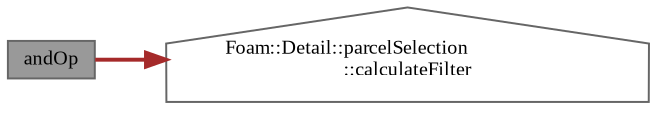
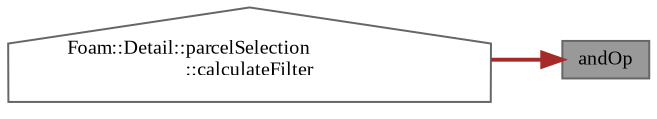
edge "andOp" -> "Foam::Detail::parcelSelection ::calculateFilter": reversed
